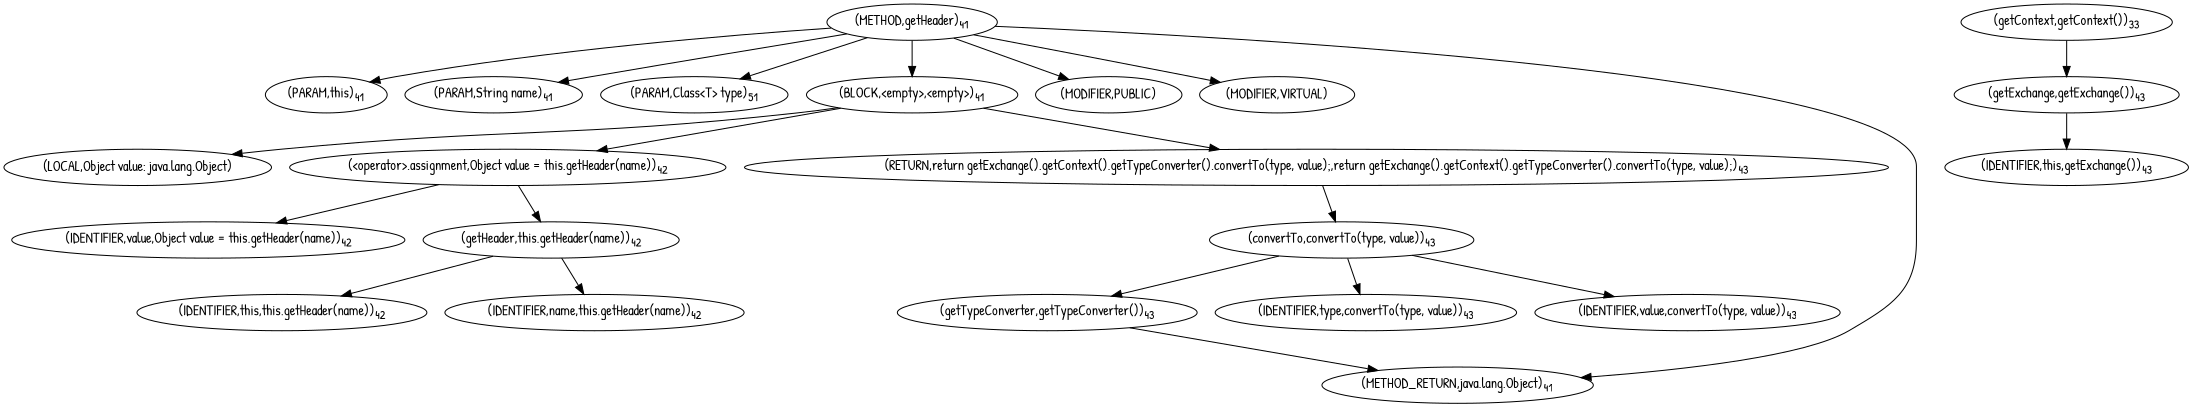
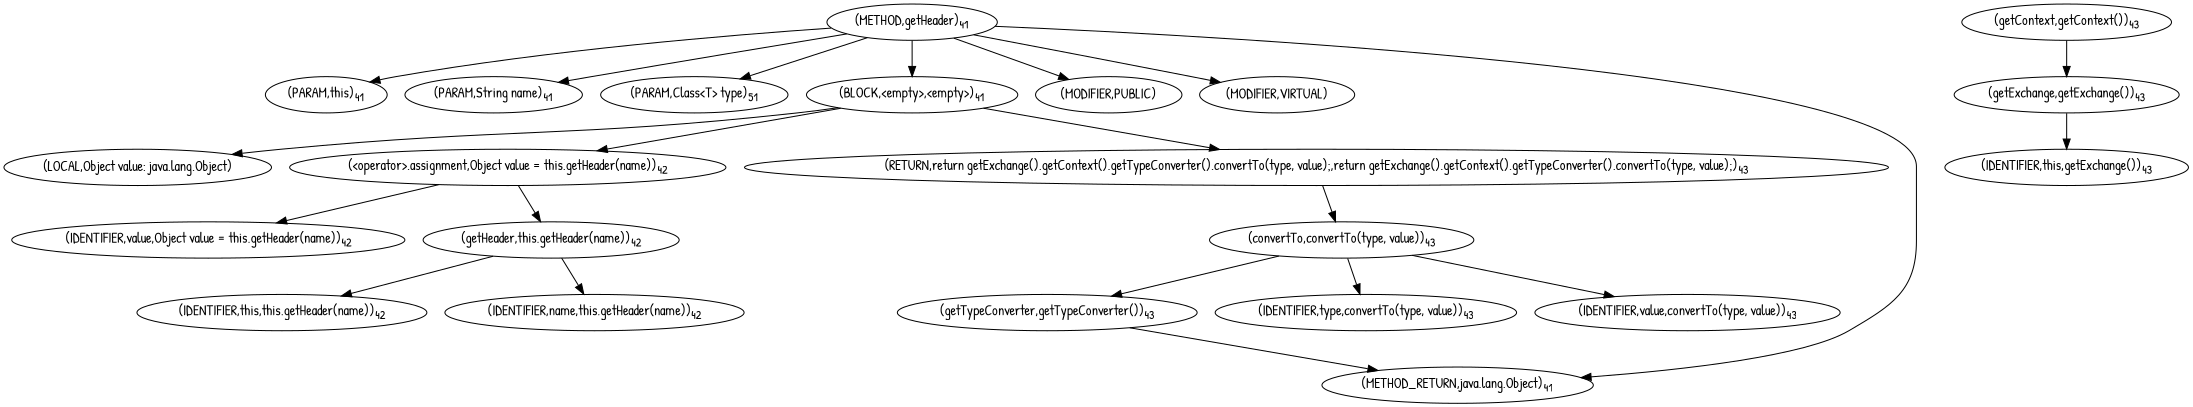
node "(getContext,getContext())": text "33" -> "43"
